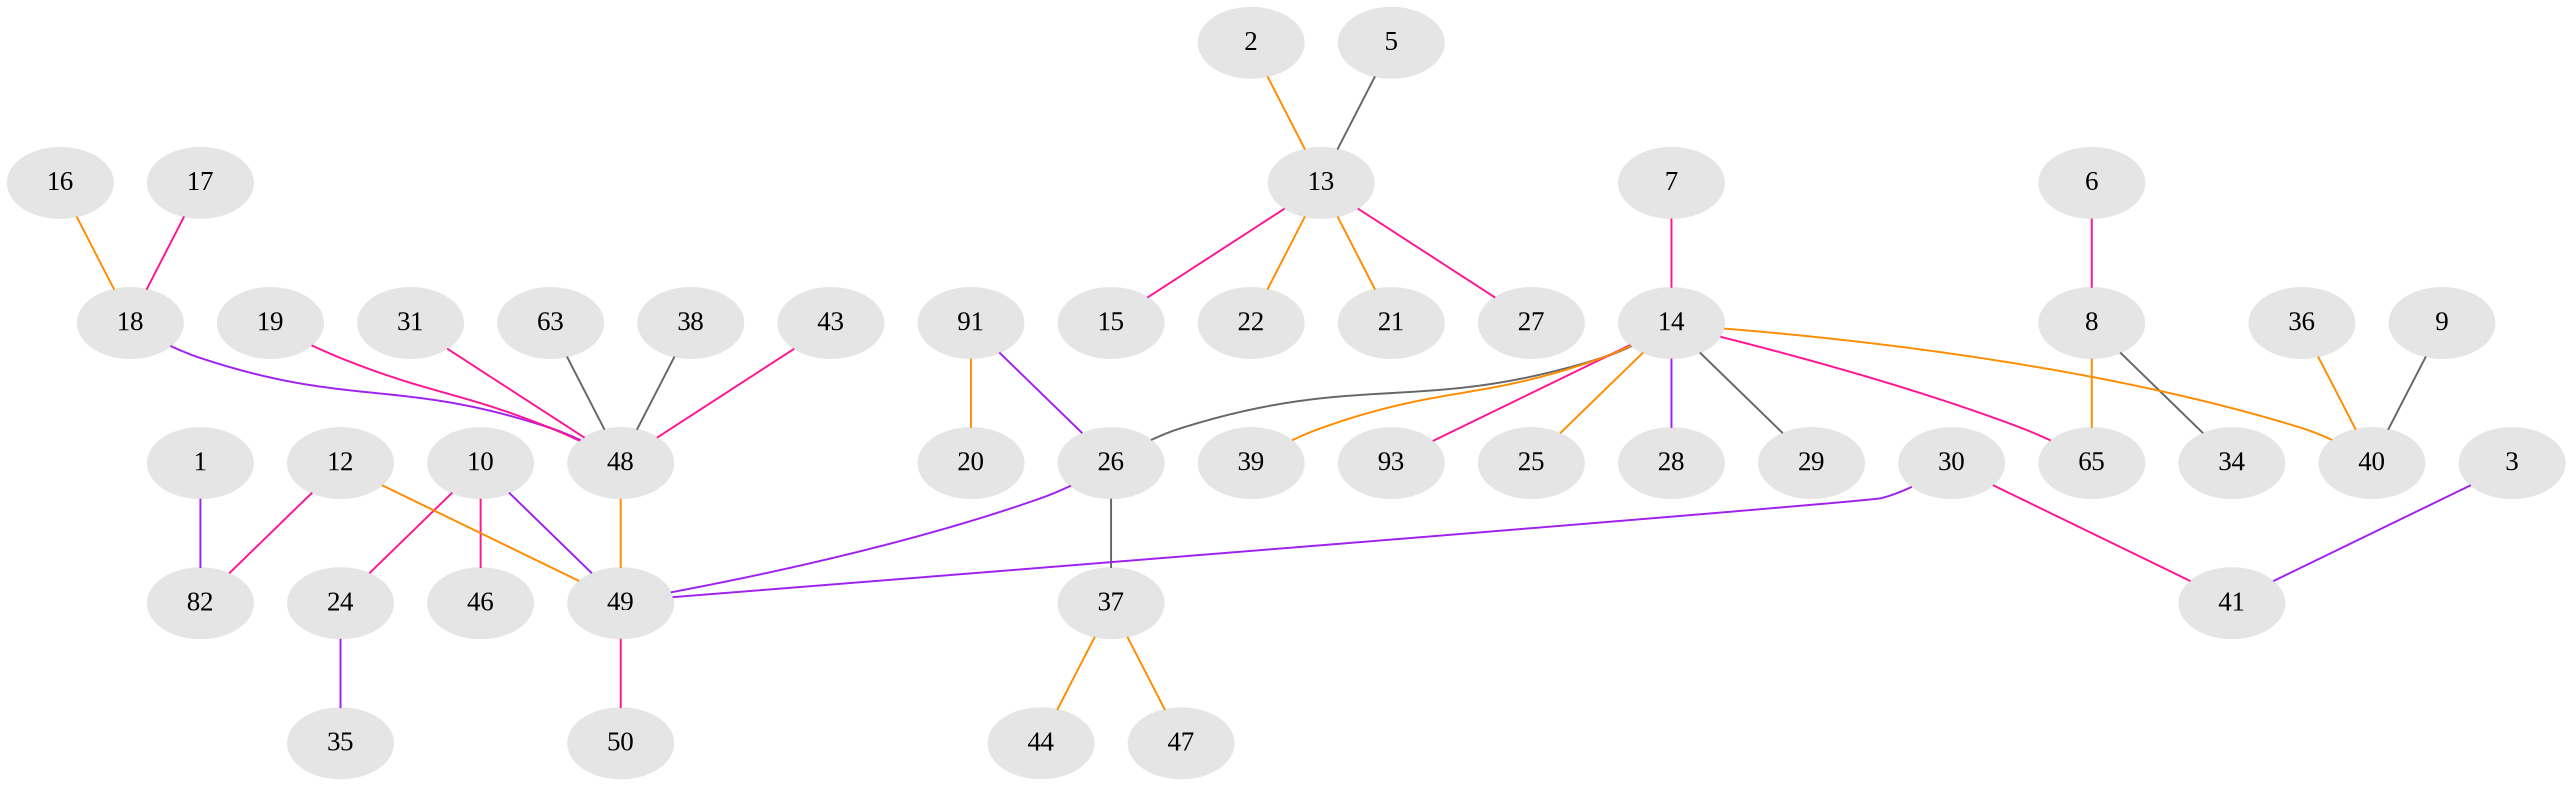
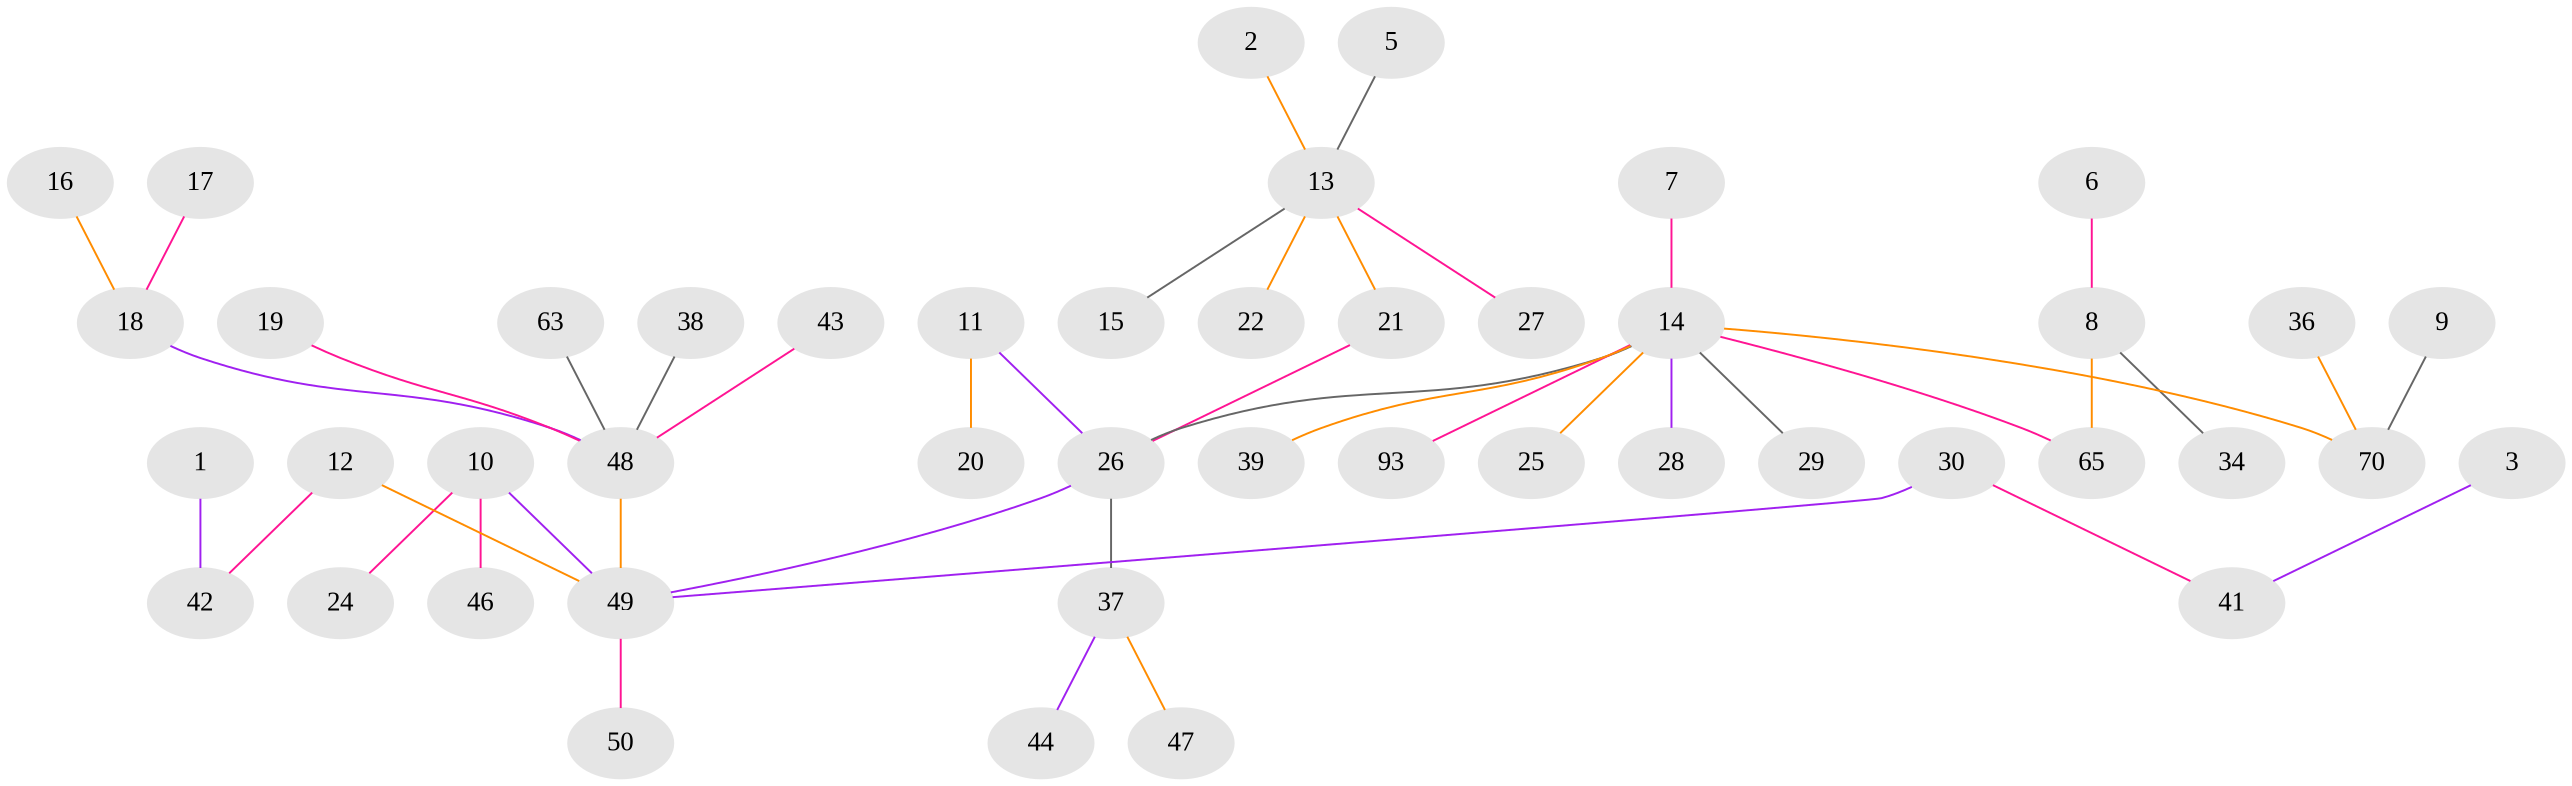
edge "13" -- "15": color deeppink -> gray40
node "31": removed
node "91": label "91" -> "11"
edge "21" -- "26": added
node "40": label "40" -> "70"
node "82": label "82" -> "42"
edge "37" -- "44": color darkorange -> purple
node "35": removed
